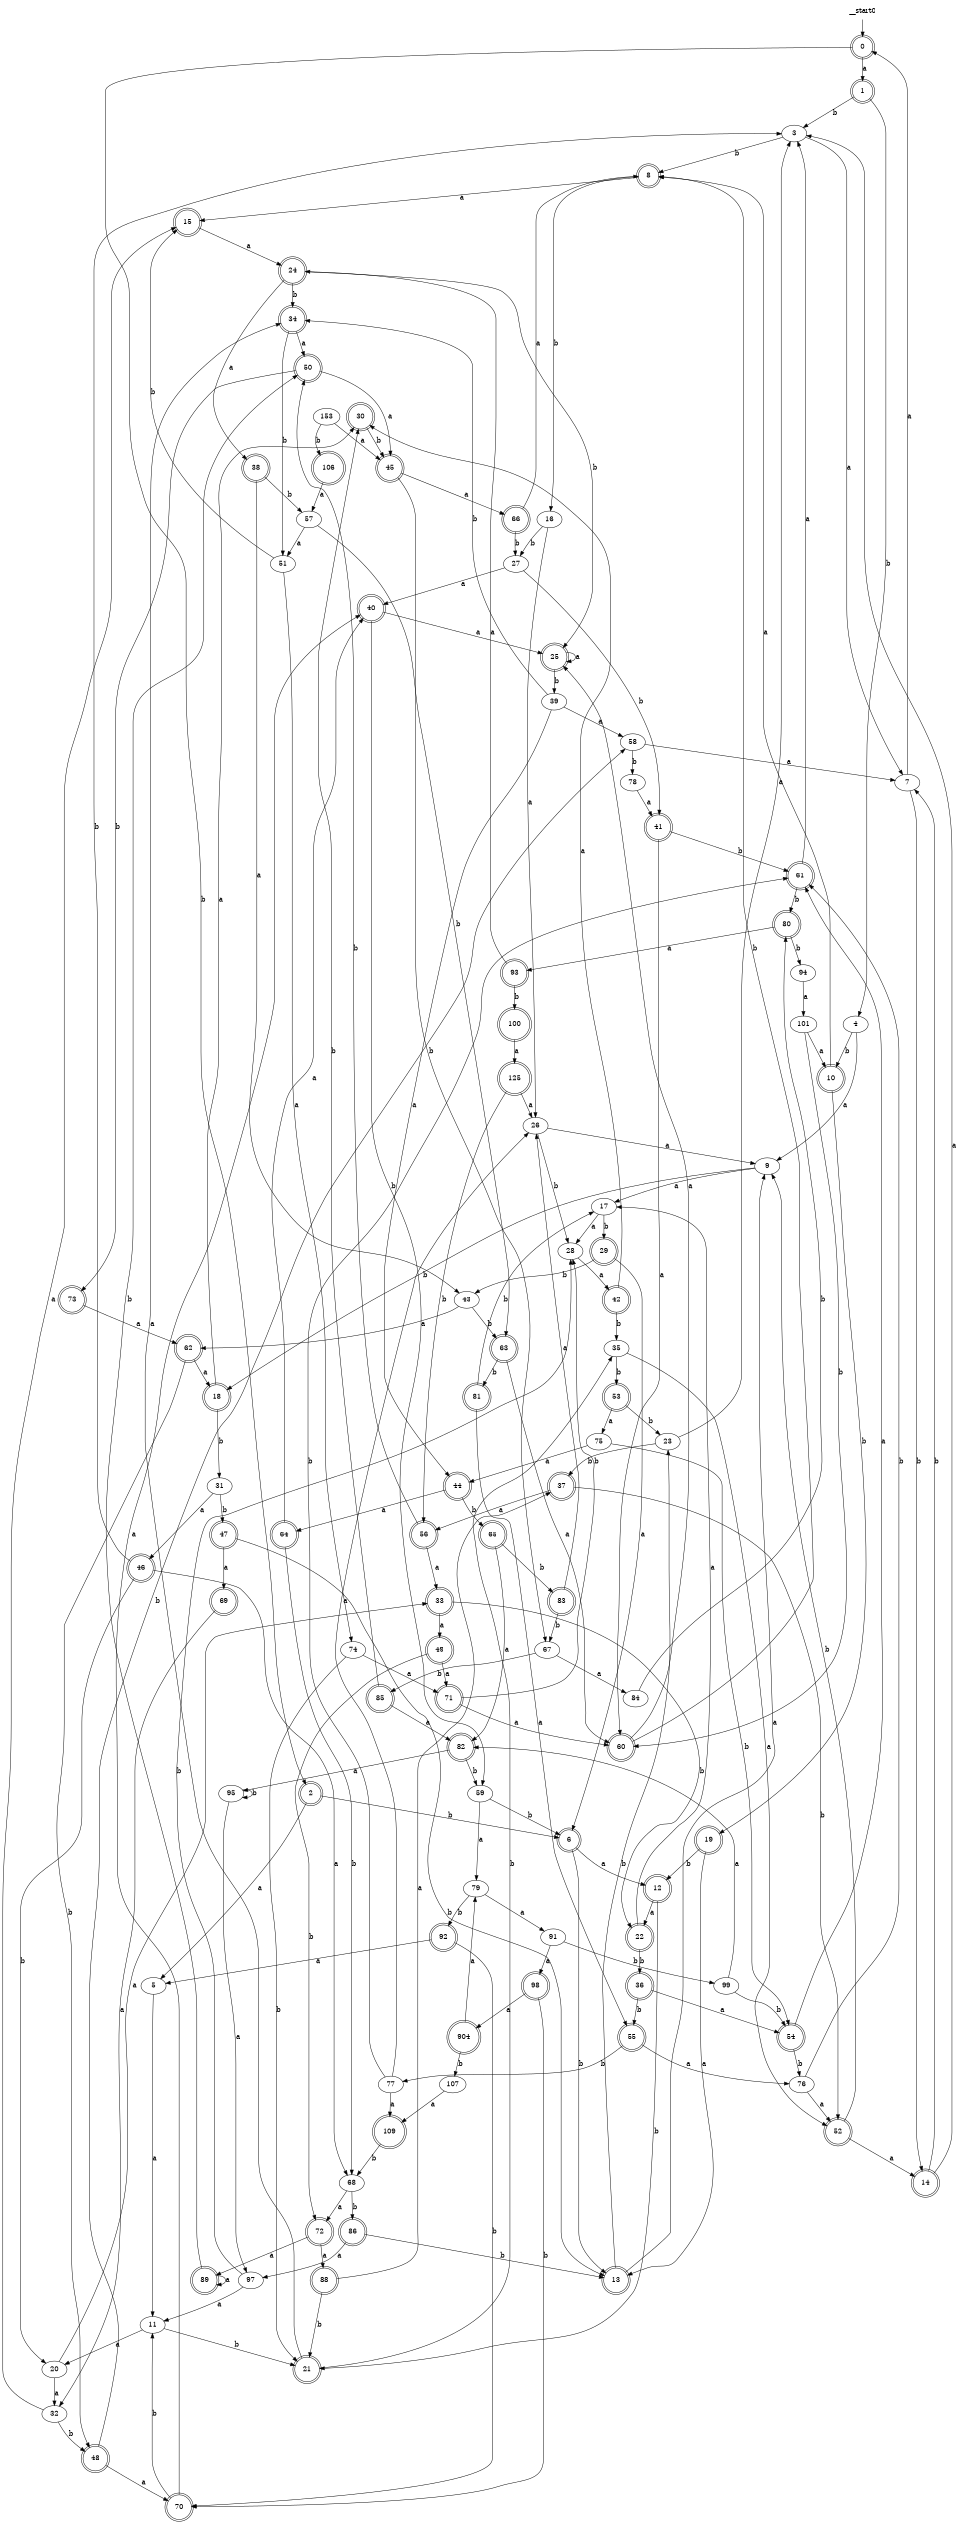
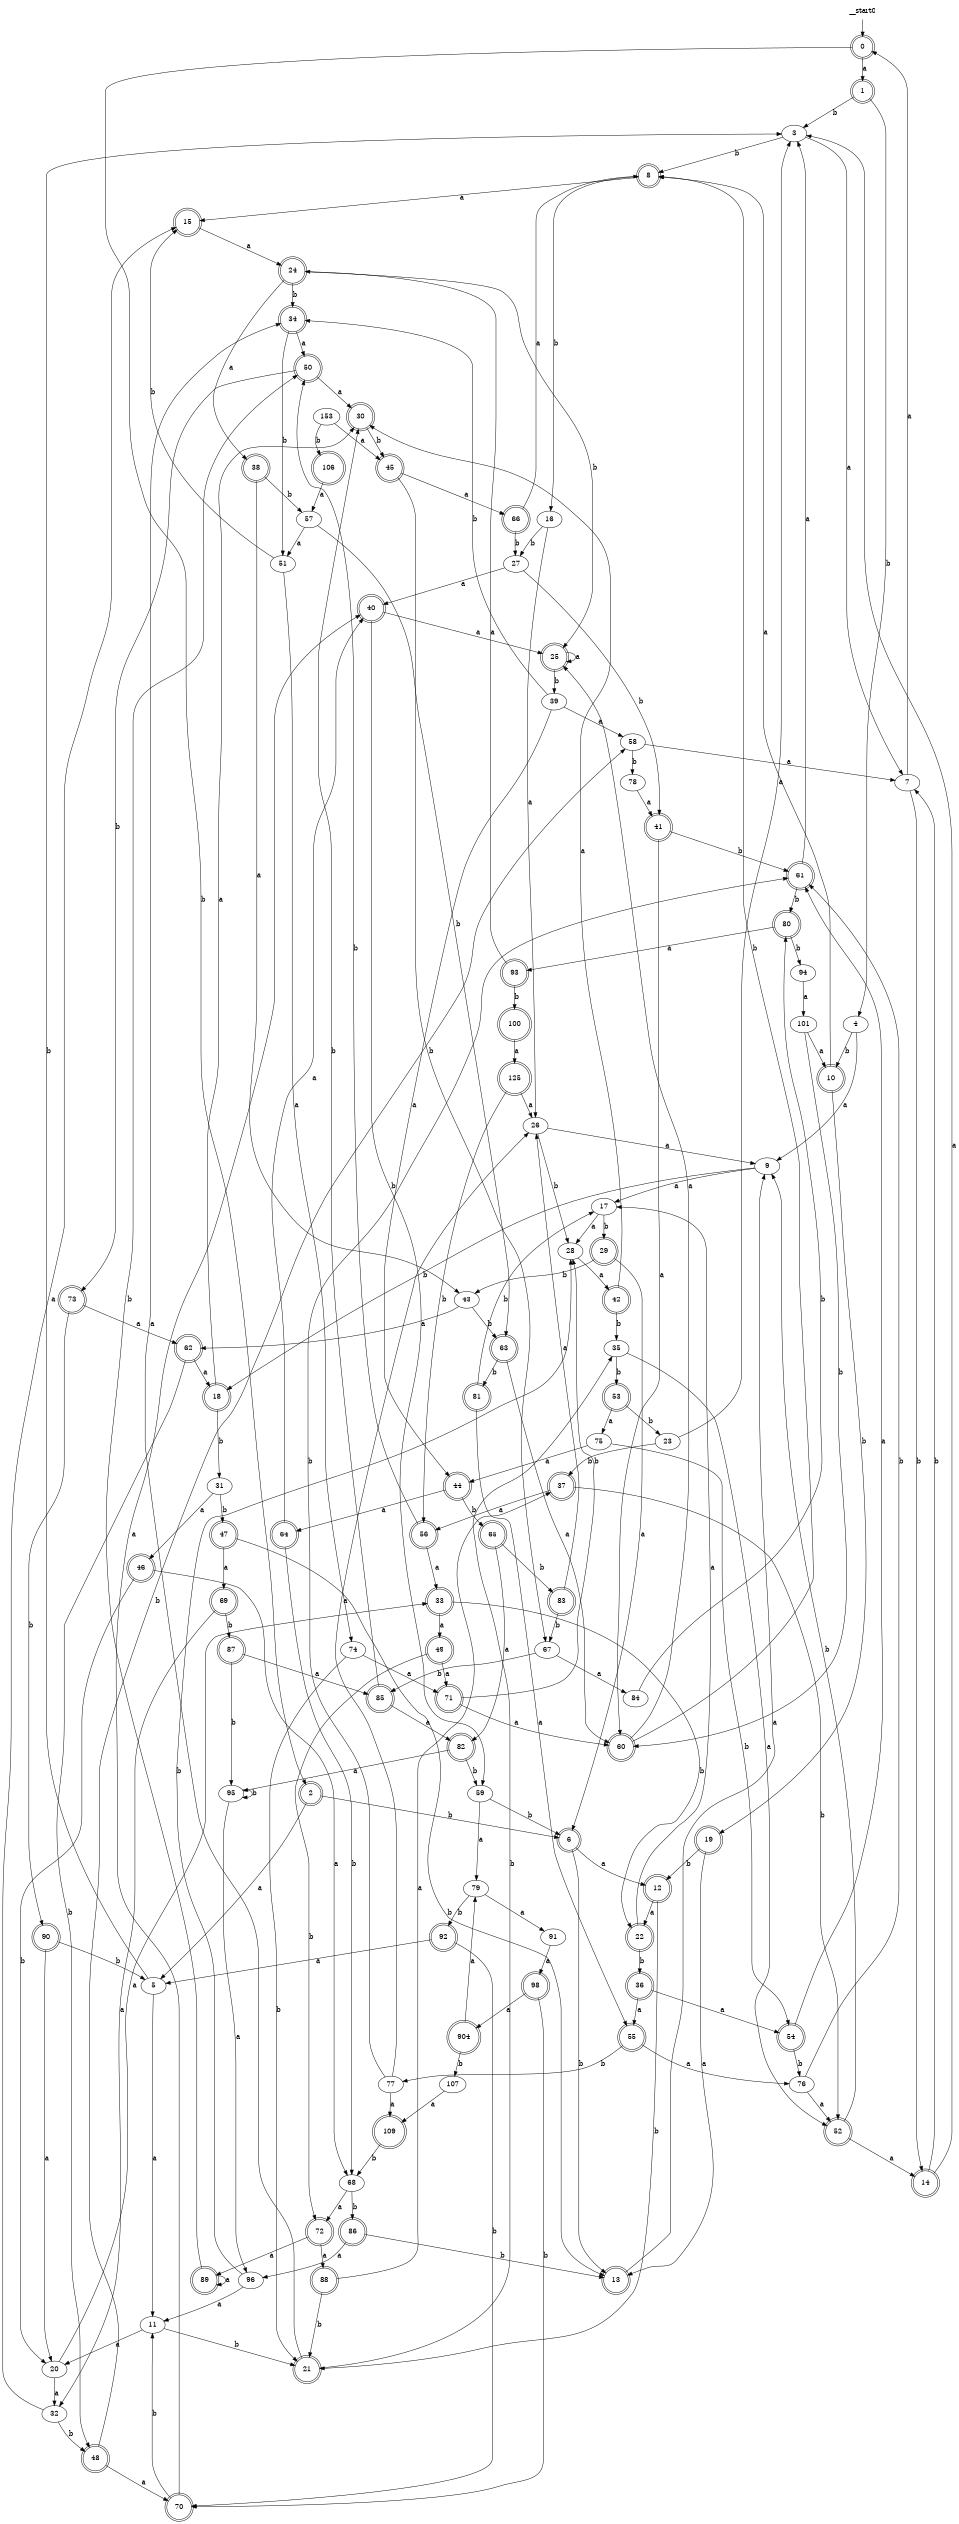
edge "50" -> "45": now "50" -> "30"
edge "46" -> "3": now "5" -> "3"
node "87": added
edge "13" -> "23": removed, label "b"
node "90": added
node "99": removed
edge "36" -> "55": label "b" -> "a"
node "97": label "97" -> "96"
